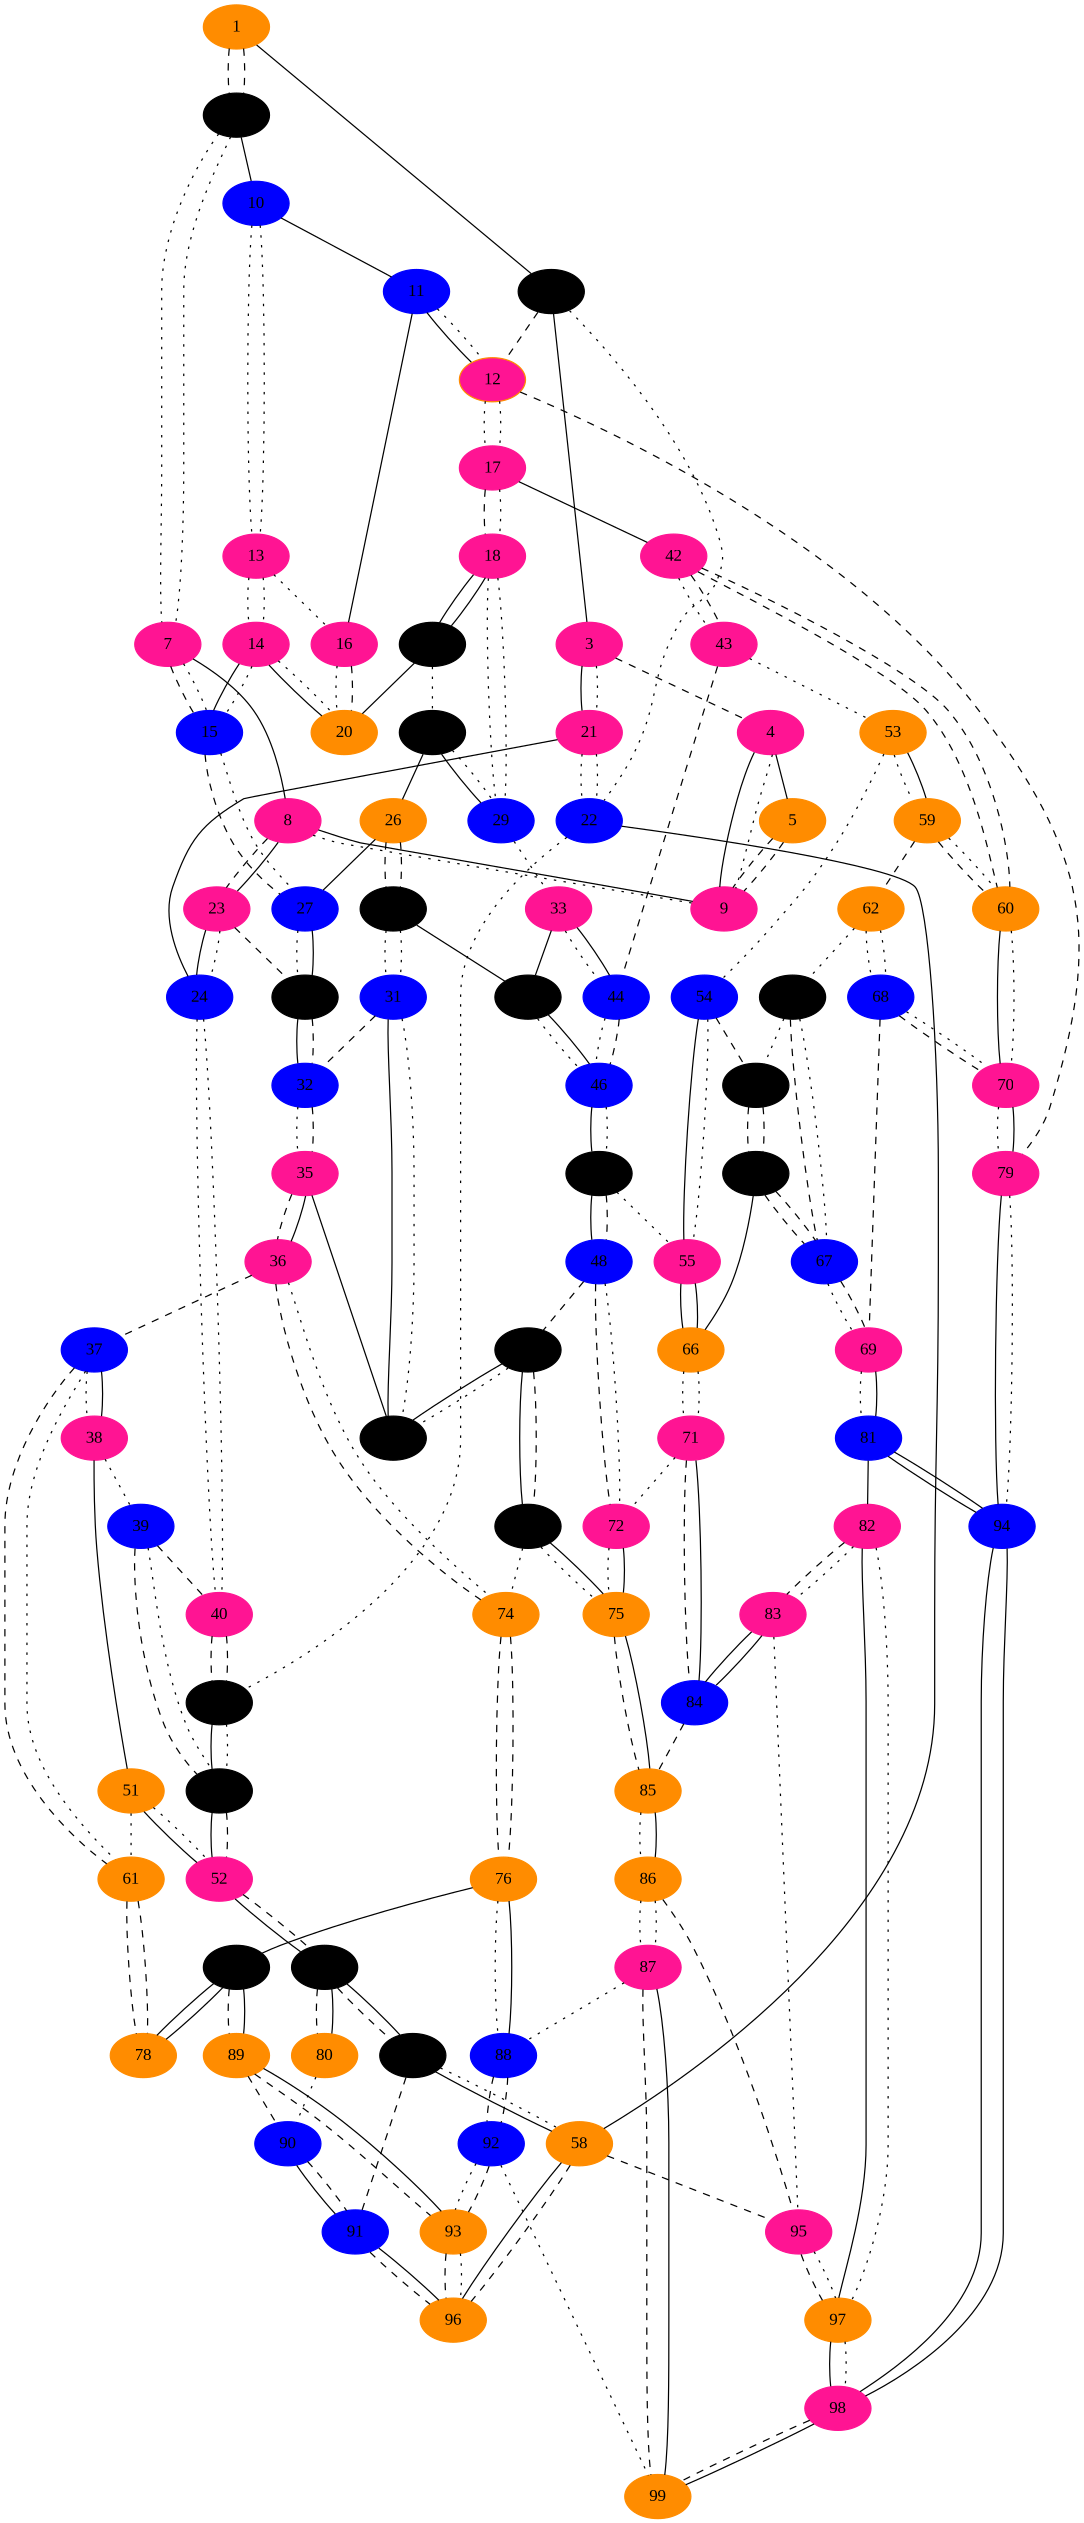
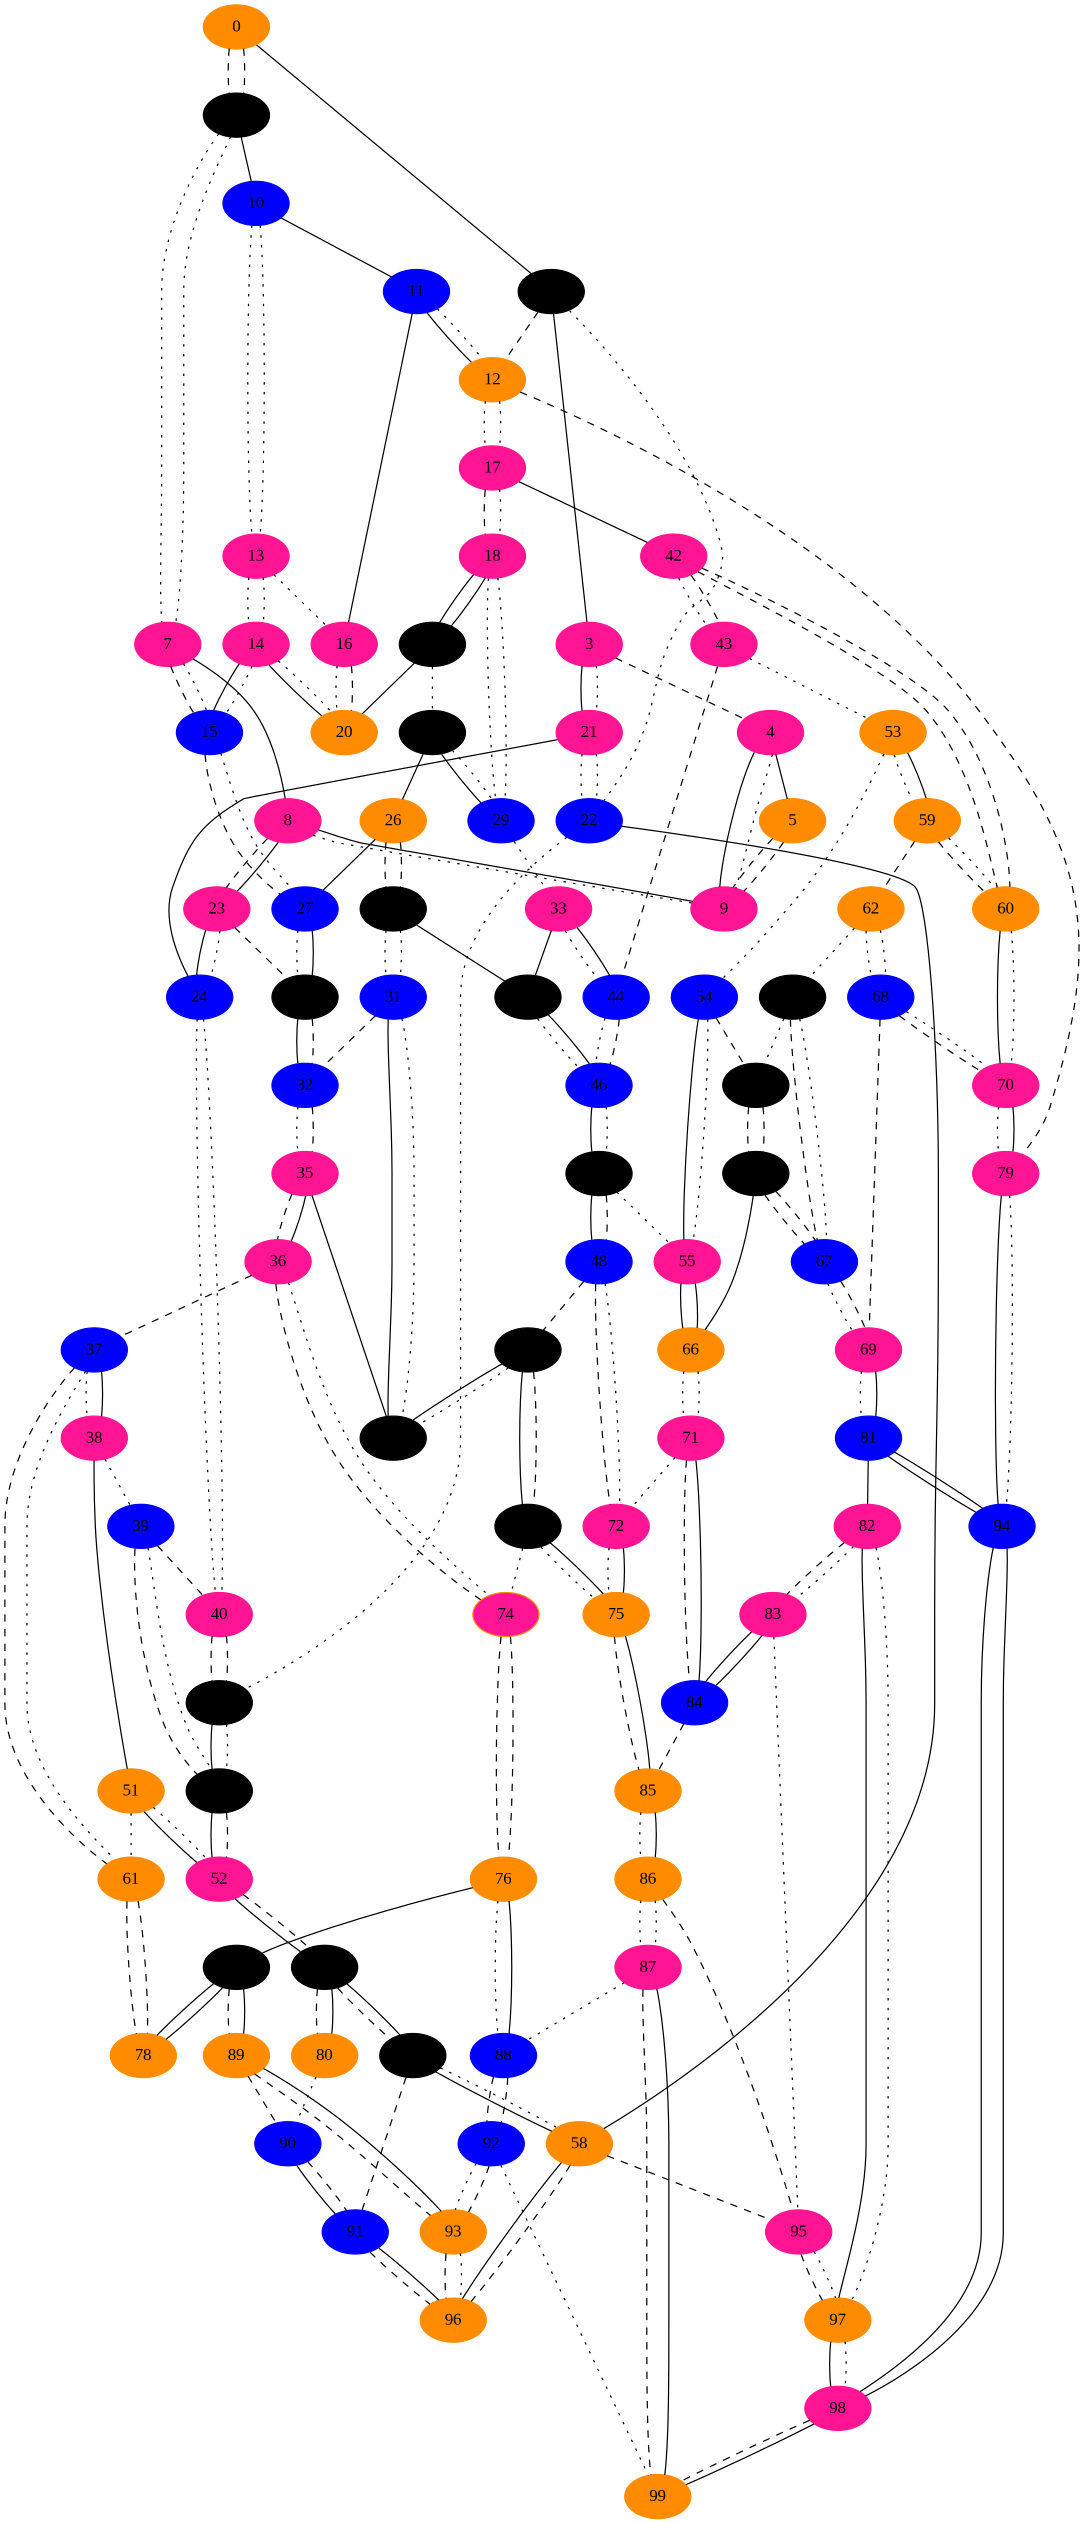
node "1": label "1" -> "0"
node "12": fillcolor deeppink -> darkorange
node "74": fillcolor darkorange -> deeppink
